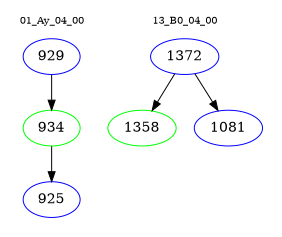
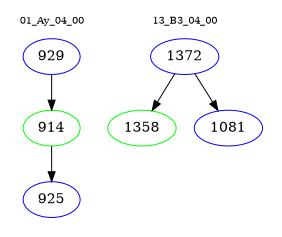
cluster "13_B0_04_00": label "13_B0_04_00" -> "13_B3_04_00"
node "934": label "934" -> "914"
